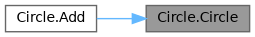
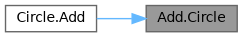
node "Circle.Circle": label "Circle.Circle" -> "Add.Circle"
